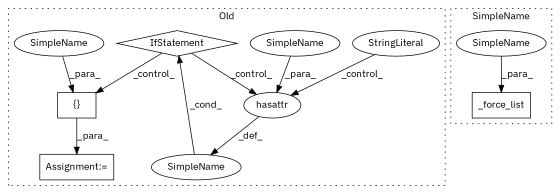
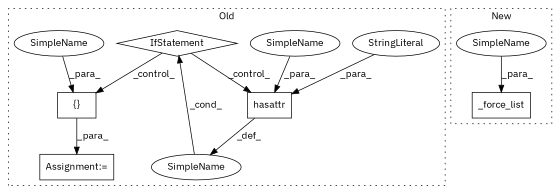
cluster "SimpleName": label "SimpleName" -> "New"
edge "StringLiteral" -> "hasattr": label "_control_" -> "_para_"
node "hasattr": shape ellipse -> box
